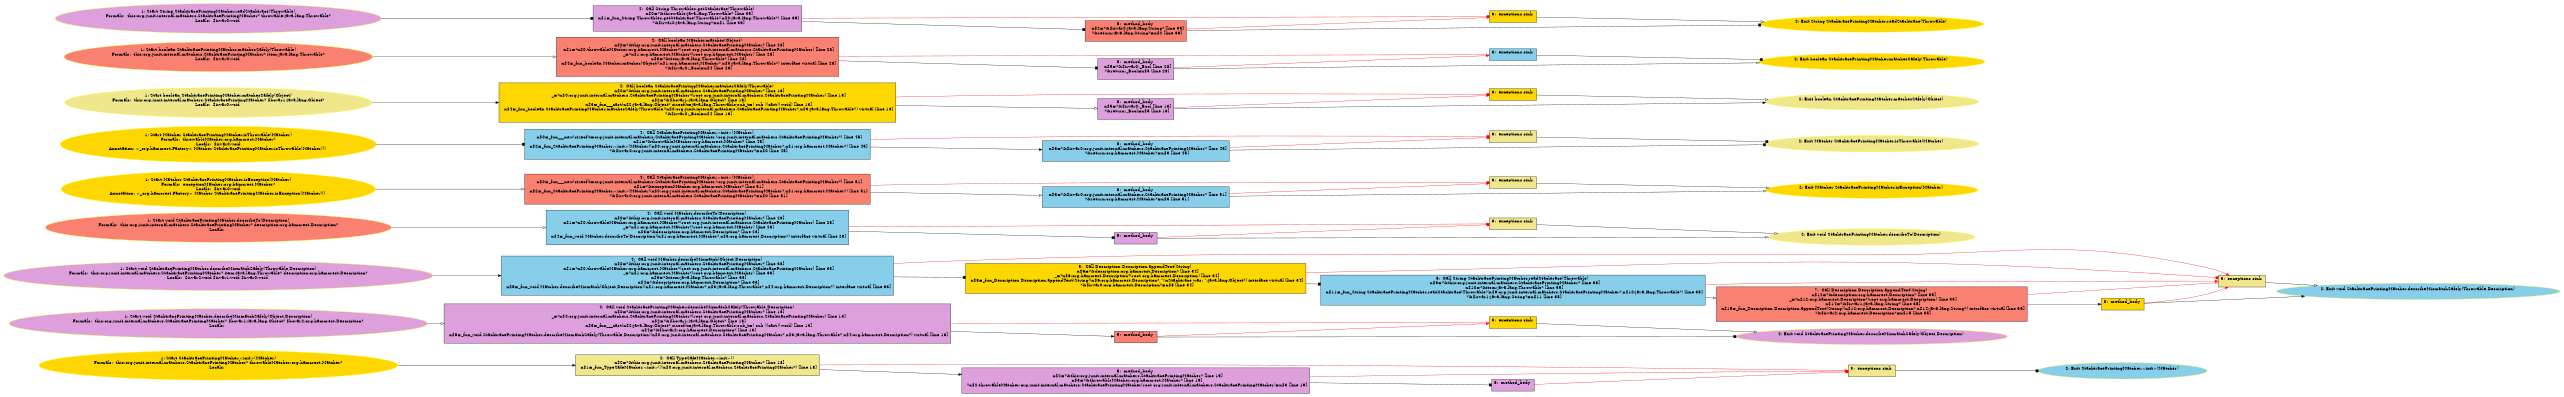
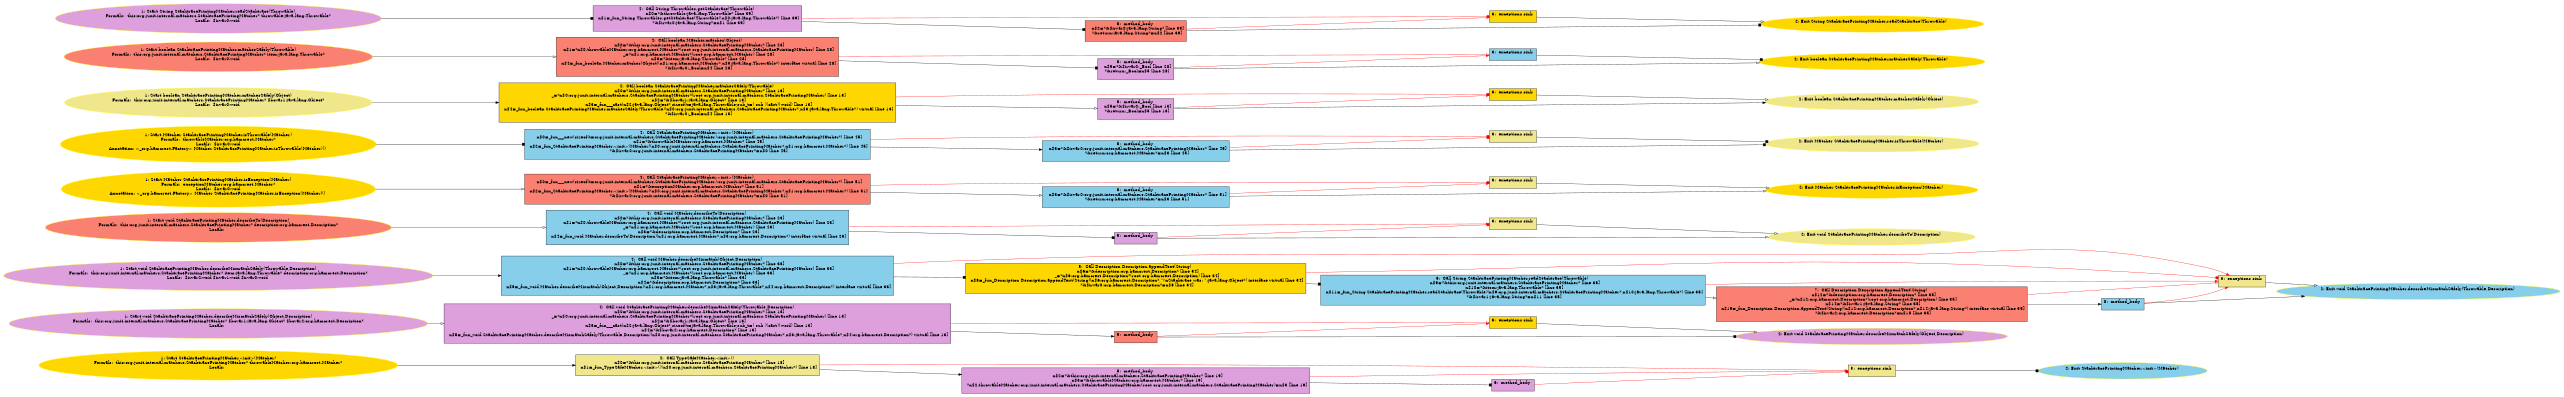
node "8:  method_body": fillcolor gold -> skyblue
